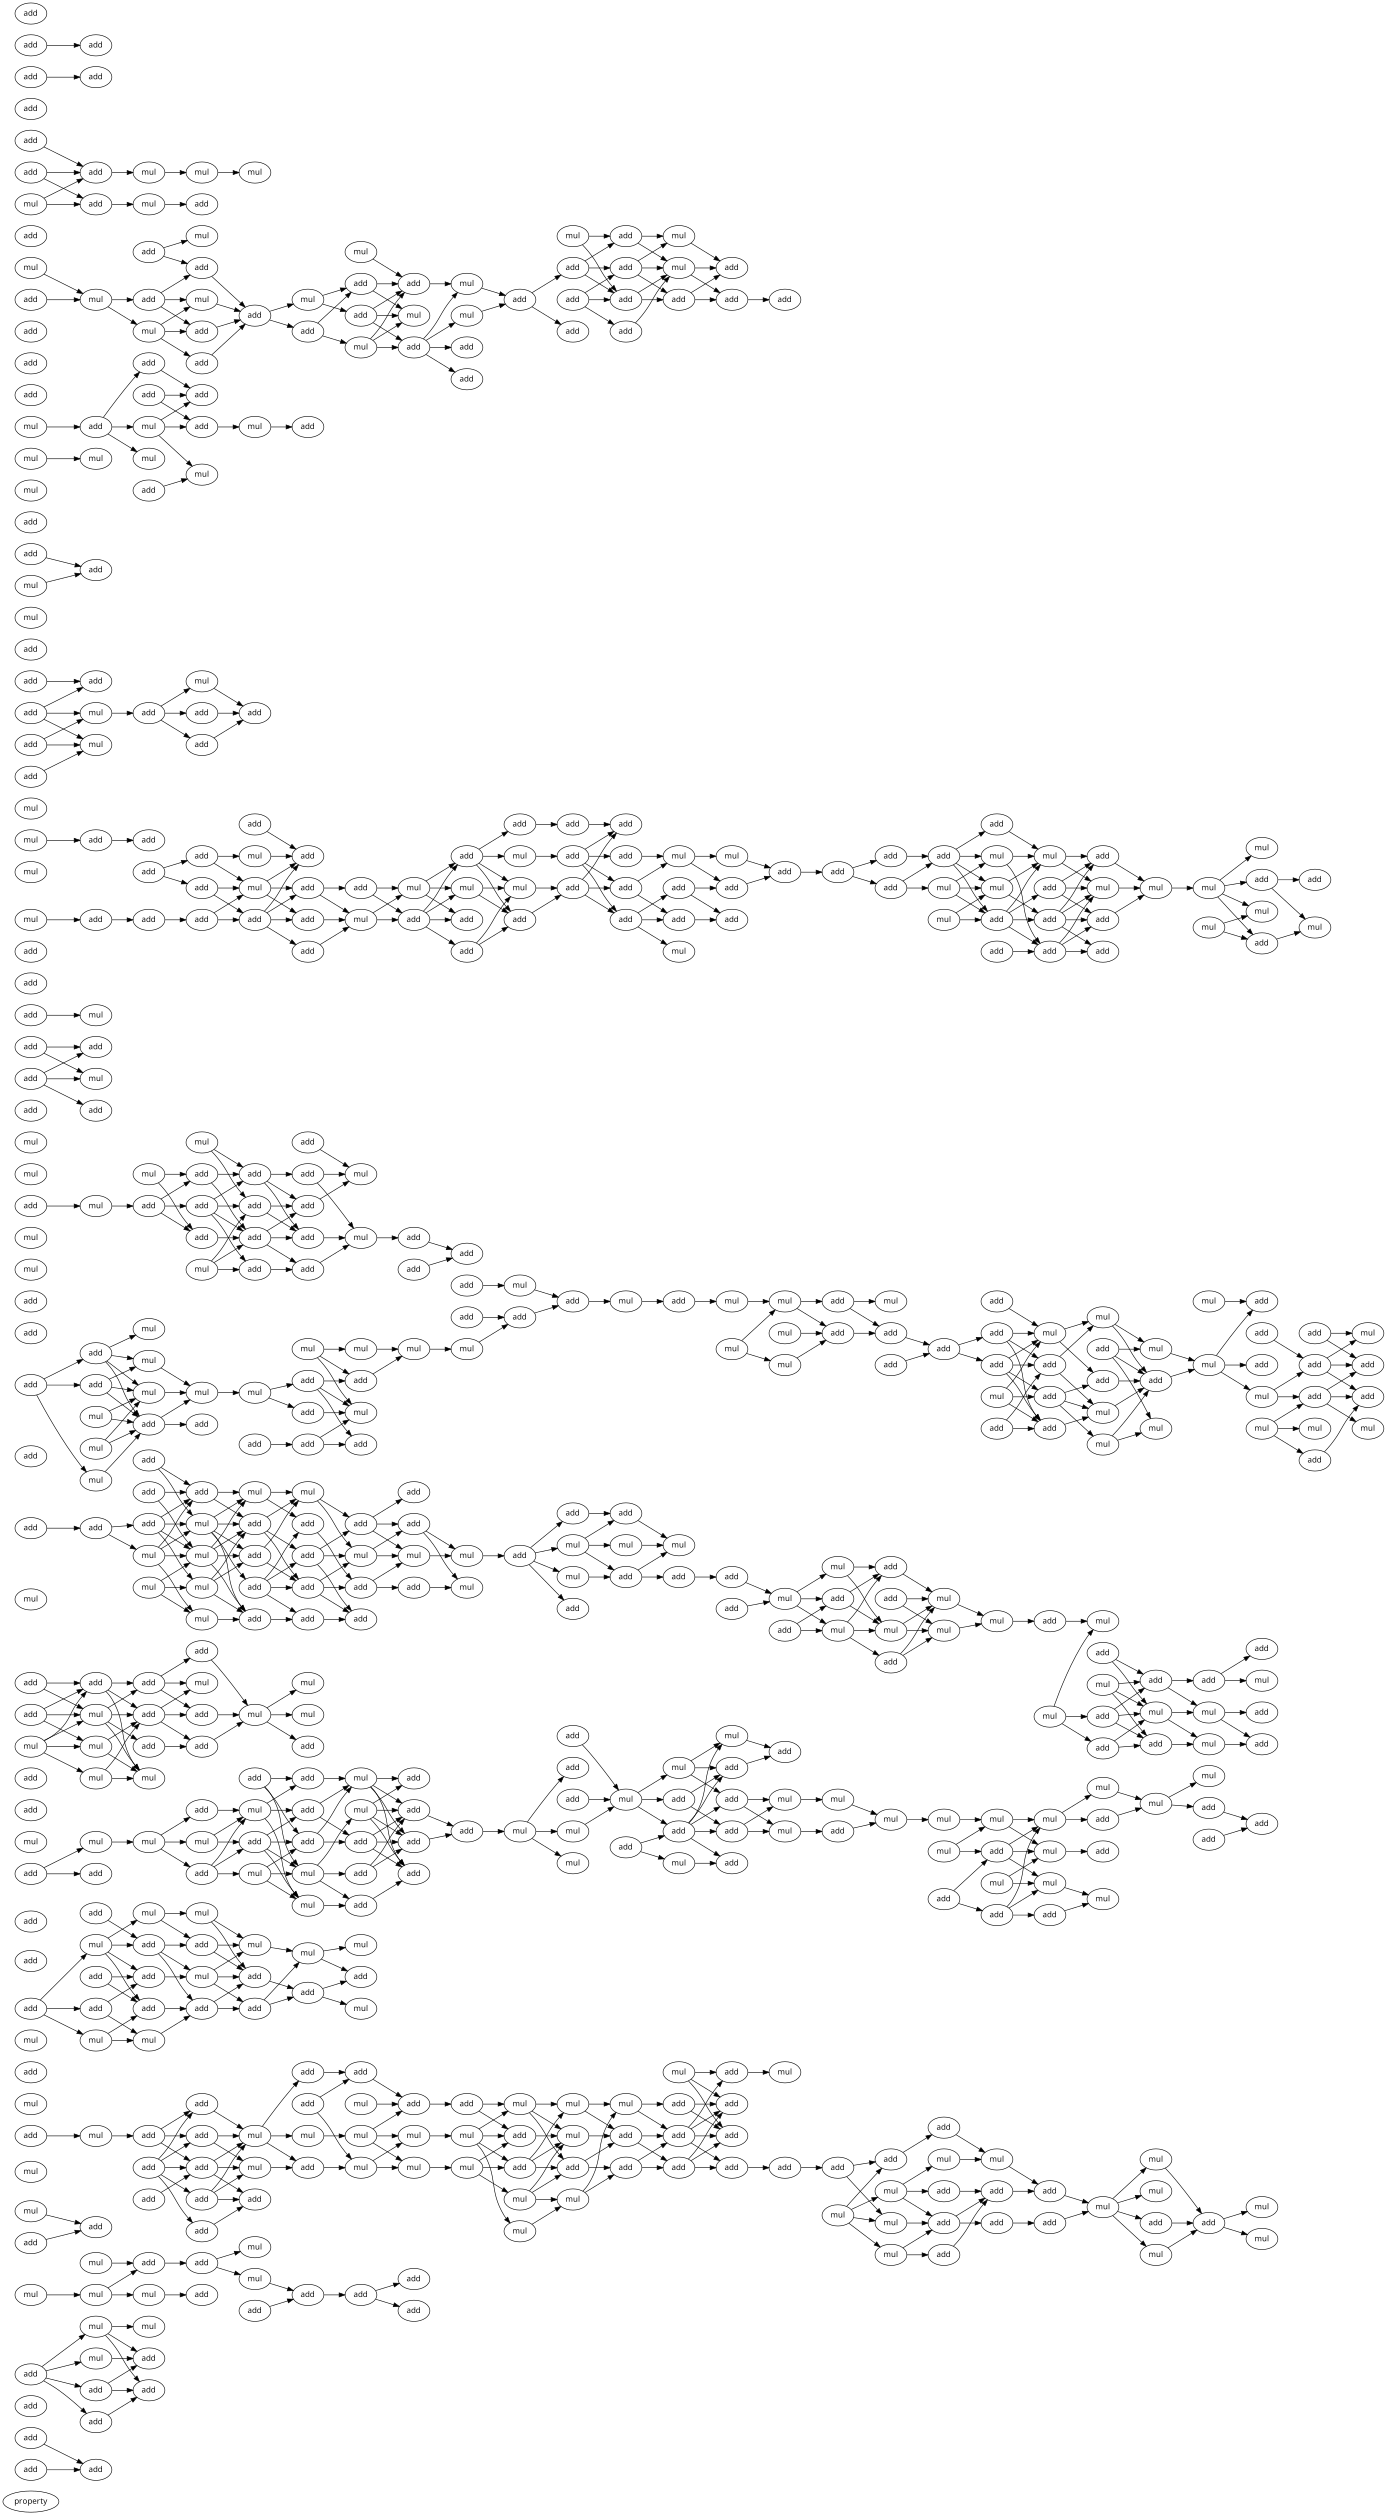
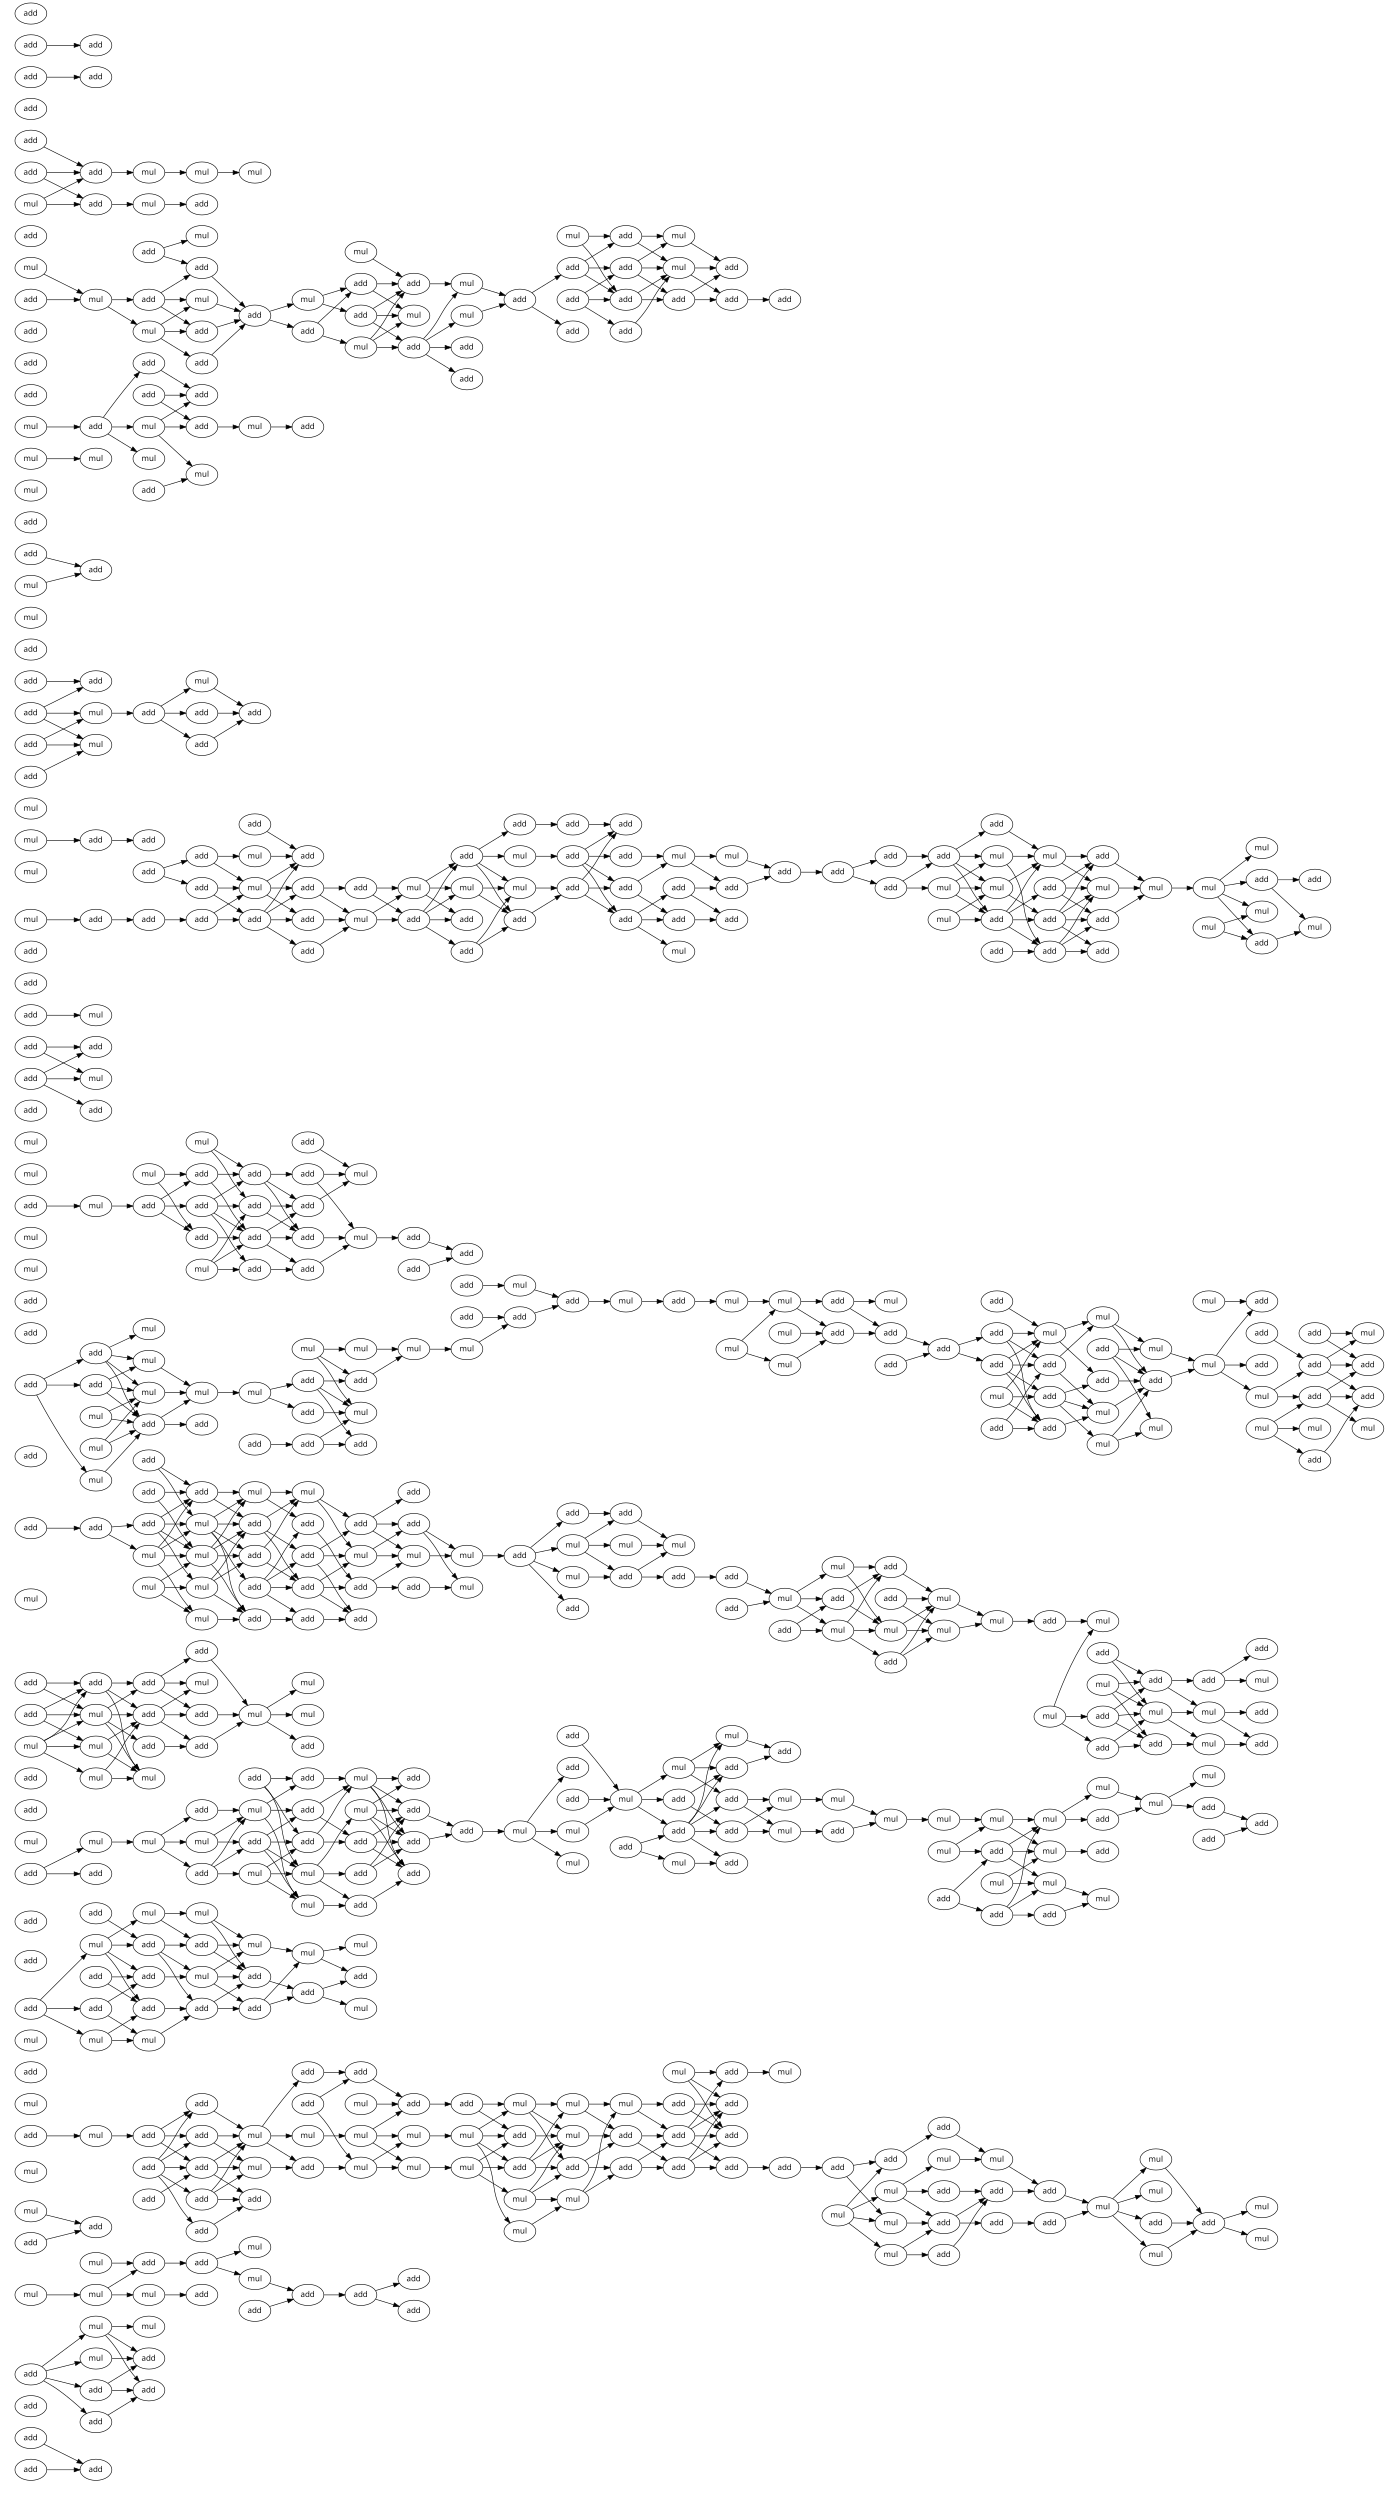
node "property": removed
